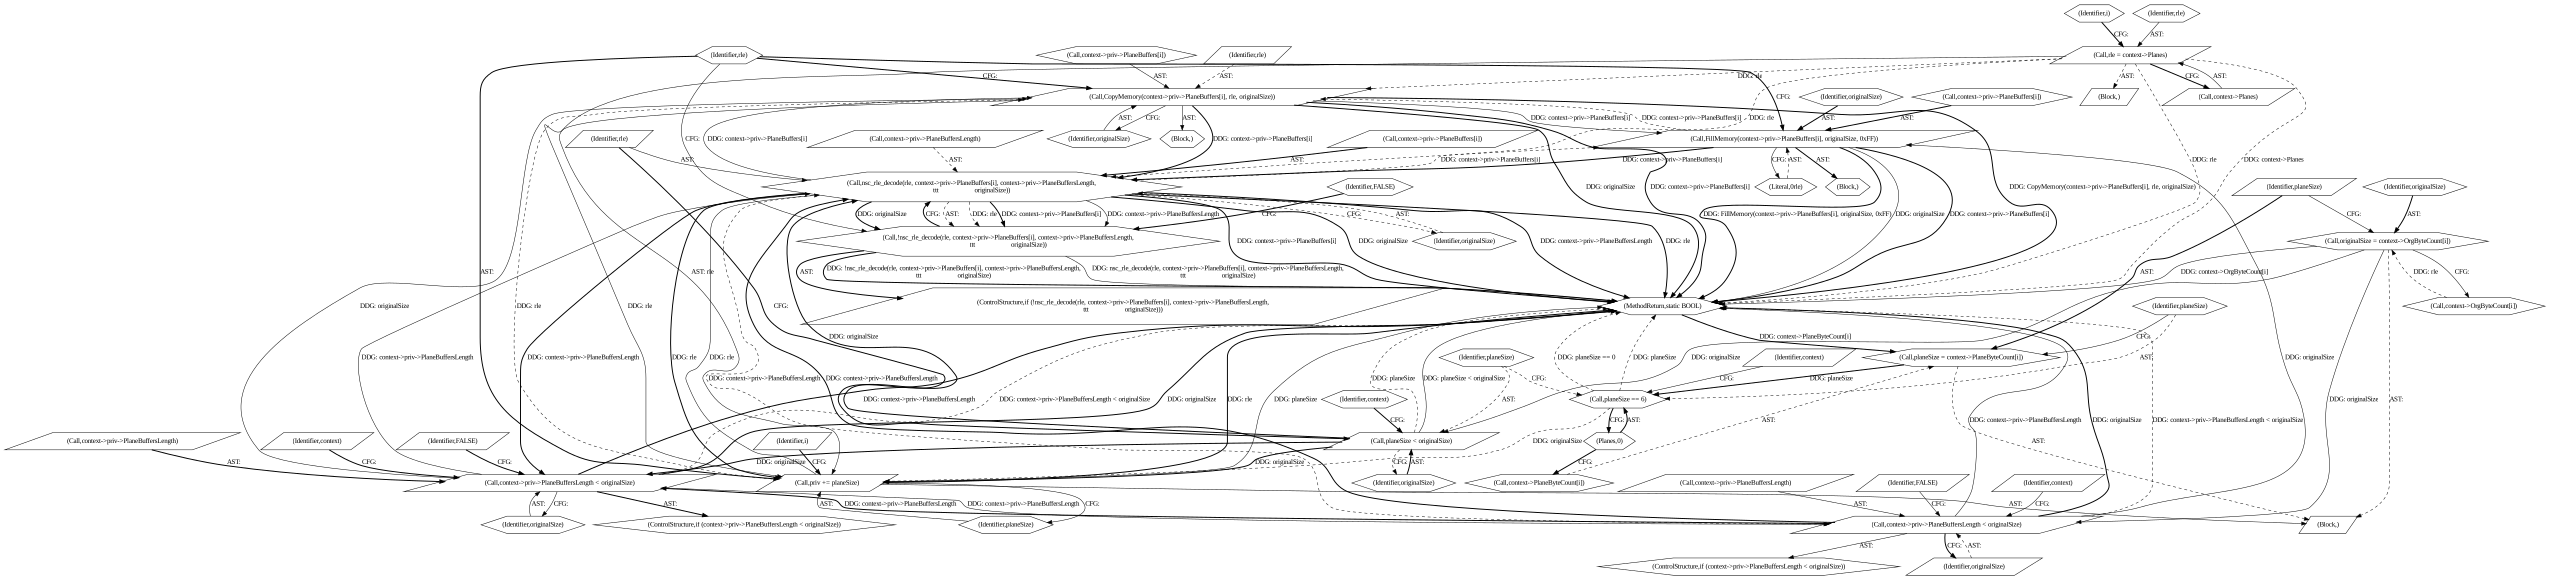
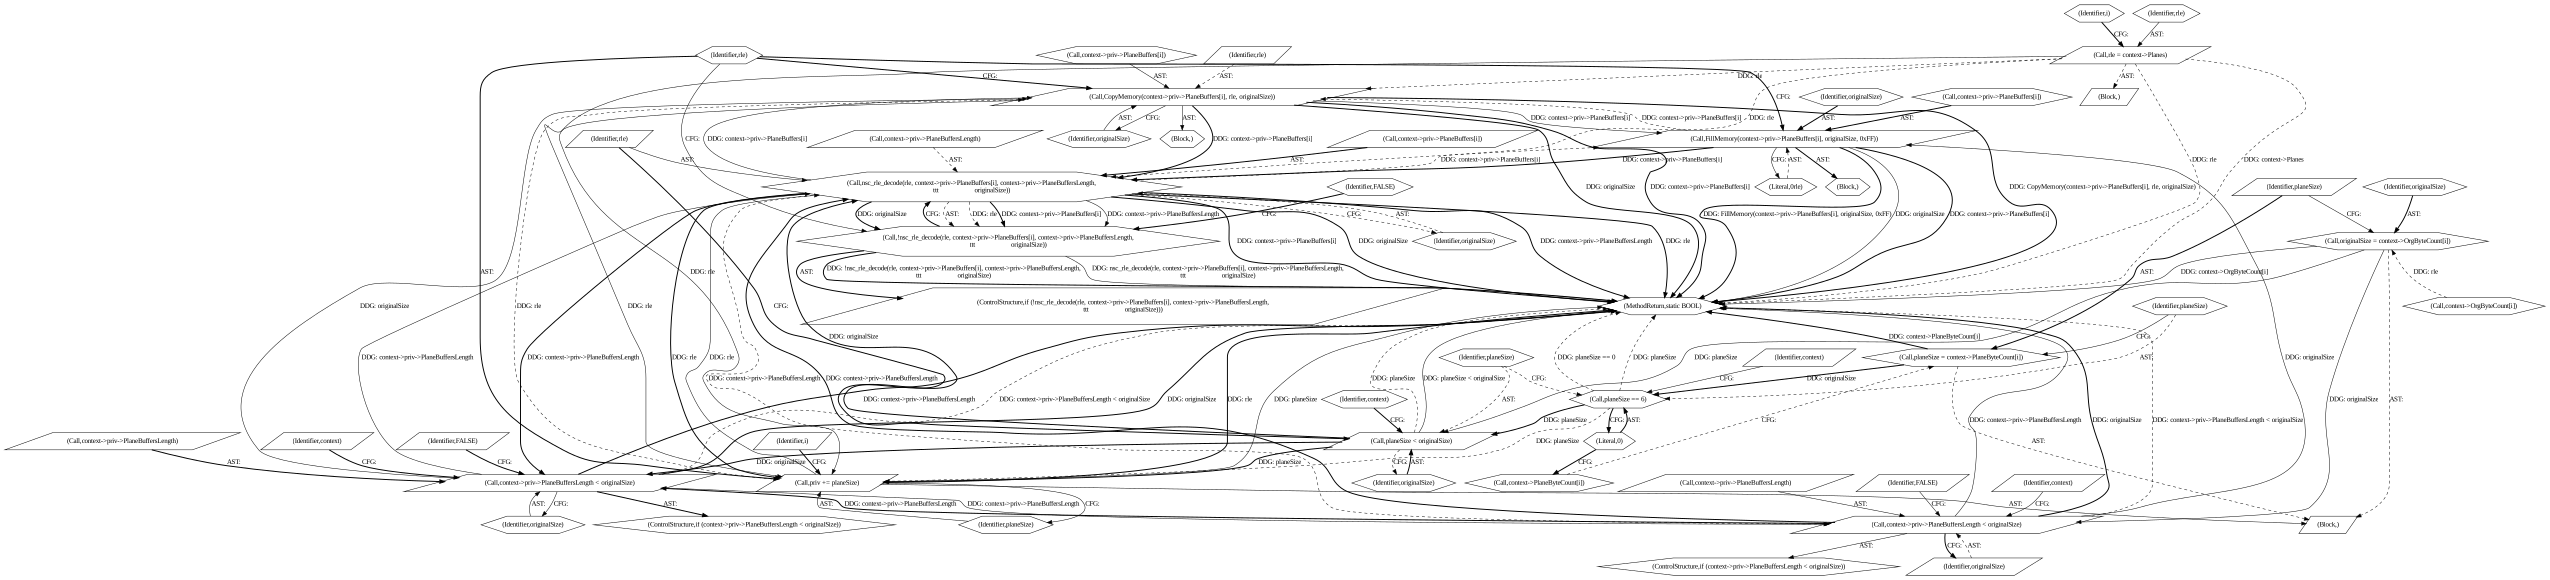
node "(Call,context->Planes)": removed
edge "(Call,originalSize = context->OrgByteCount[i])" -> "(Call,context->OrgByteCount[i])": removed, label "CFG:"
edge "(Call,rle = context->Planes)" -> "(Call,priv += planeSize)": label "AST: rle" -> "DDG: rle"
edge "(MethodReturn,static BOOL)" -> "(Call,planeSize = context->PlaneByteCount[i])": reversed
edge "(Call,originalSize = context->OrgByteCount[i])" -> "(Call,planeSize < originalSize)": label "DDG: originalSize" -> "DDG: planeSize"
edge "(Call,planeSize = context->PlaneByteCount[i])" -> "(Call,planeSize == 6)": label "DDG: planeSize" -> "DDG: originalSize"
edge "(Call,planeSize == 6)" -> "(Call,planeSize < originalSize)": added, label "DDG: planeSize"
edge "(Call,context->PlaneByteCount[i])" -> "(Call,planeSize = context->PlaneByteCount[i])": label "AST: " -> "CFG: "
edge "(Call,planeSize == 6)" -> "(Call,priv += planeSize)": label "DDG: originalSize" -> "DDG: planeSize"
node "(Planes,0)": label "(Planes,0)" -> "(Literal,0)"
edge "(Call,planeSize < originalSize)" -> "(Call,priv += planeSize)": label "DDG: originalSize" -> "DDG: planeSize"
